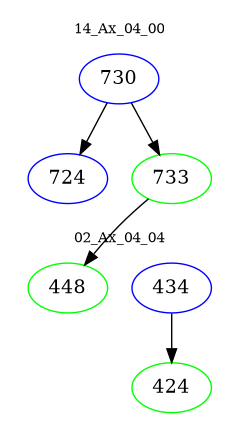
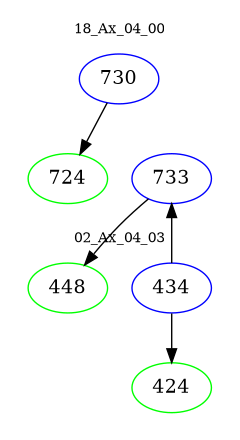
cluster "14_Ax_04_00": label "14_Ax_04_00" -> "18_Ax_04_00"
edge "730" -> "733": now "434" -> "733"
node "724": color blue -> green
node "733": color green -> blue
cluster "02_Ax_04_04": label "02_Ax_04_04" -> "02_Ax_04_03"
